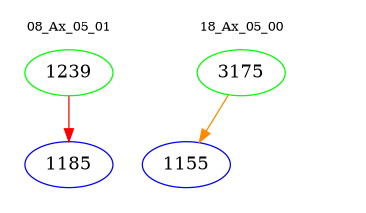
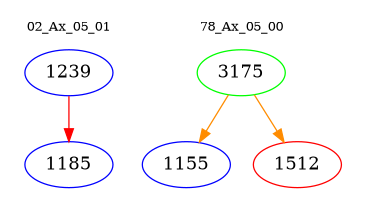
cluster "08_Ax_05_01": label "08_Ax_05_01" -> "02_Ax_05_01"
cluster "18_Ax_05_00": label "18_Ax_05_00" -> "78_Ax_05_00"
node "1239": color green -> blue
node "1512": added
